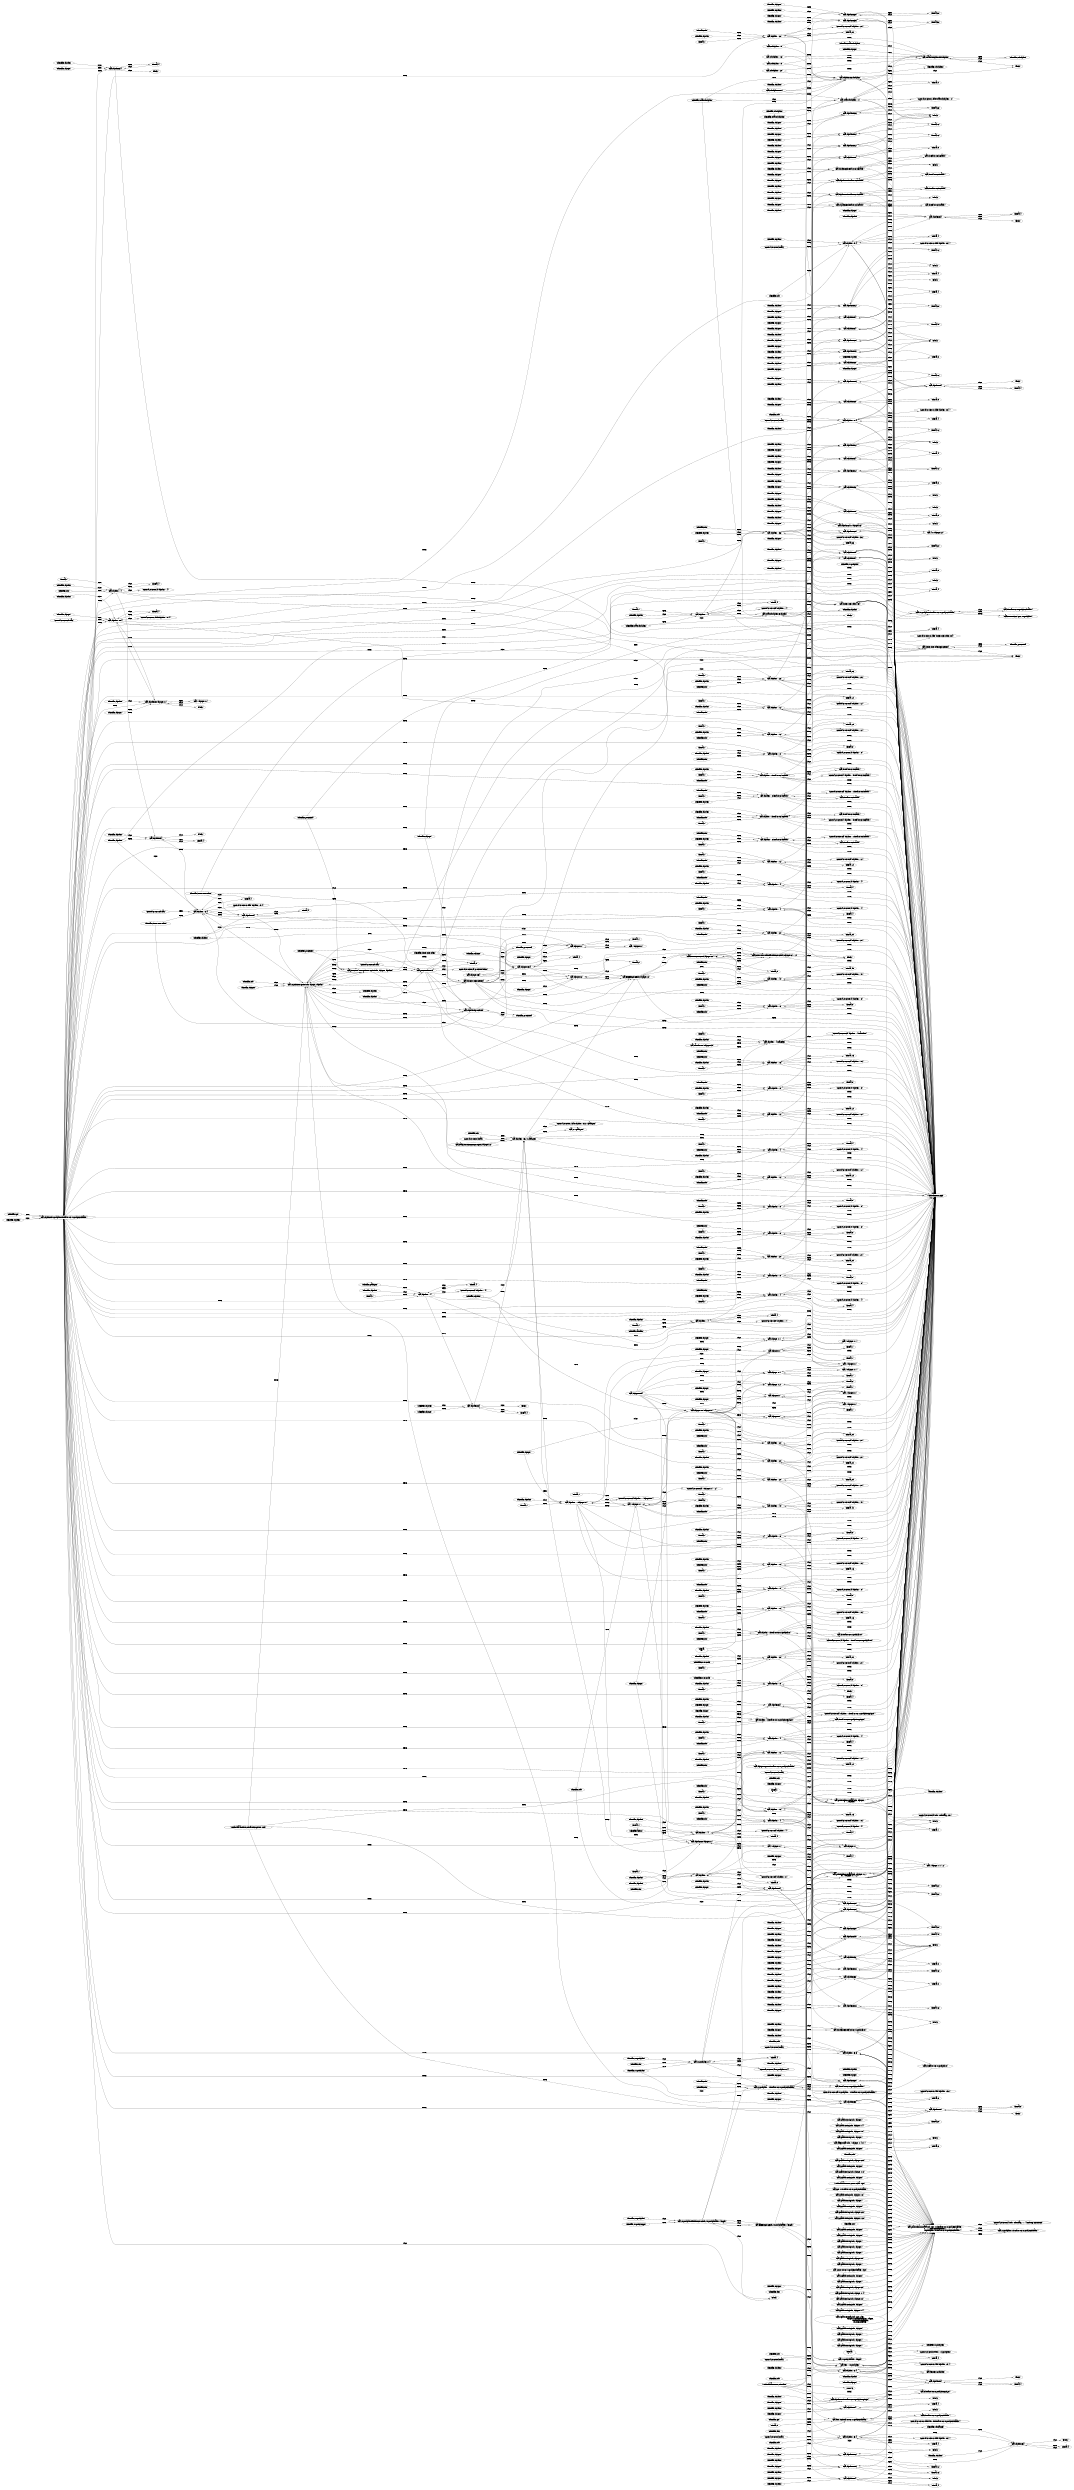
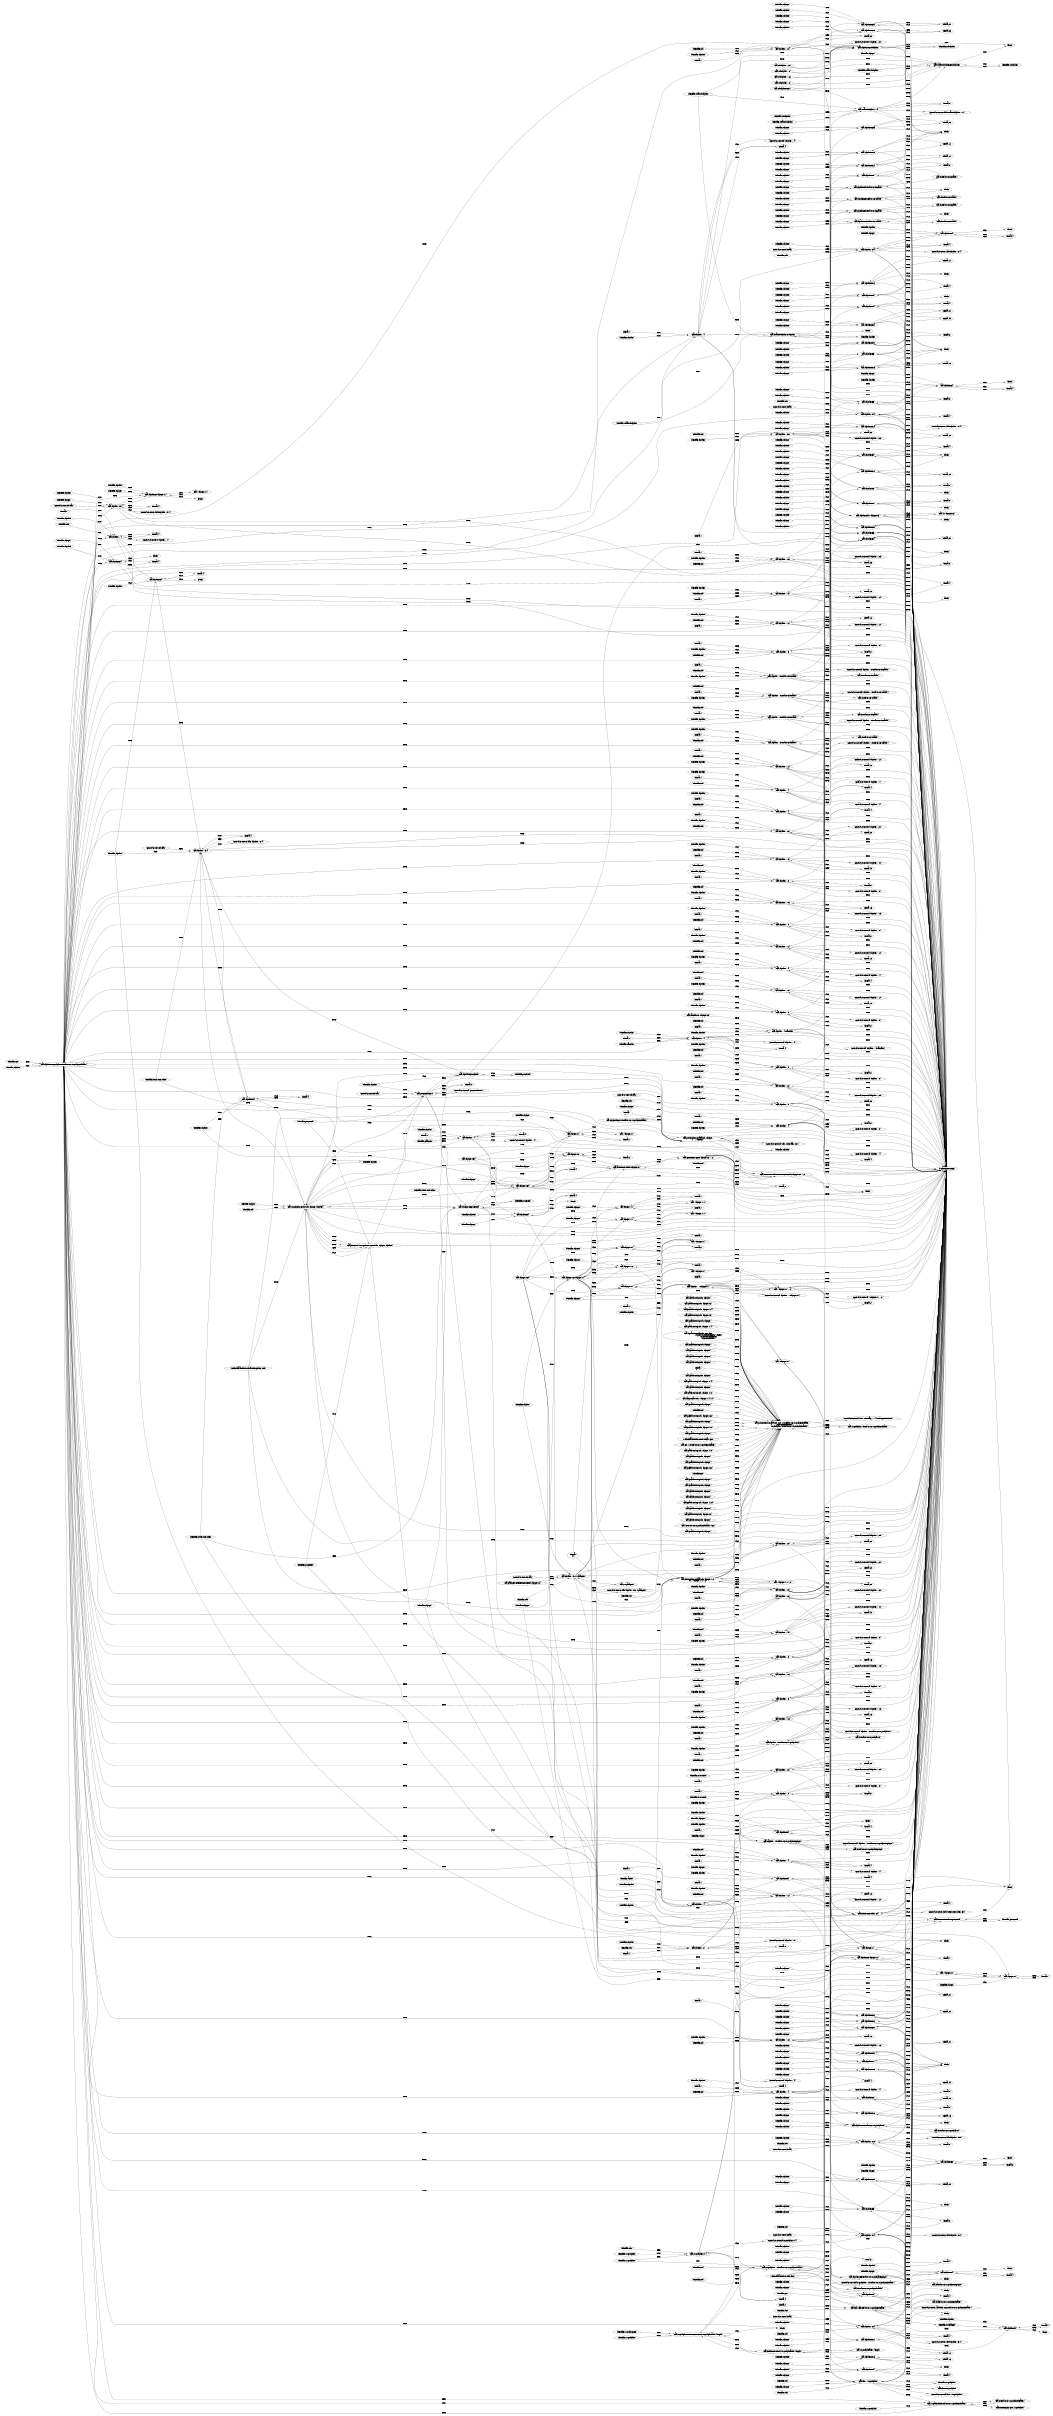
edge "(Call,obj_tlen-=36)" -> "(MethodReturn,RET)": label "DDG: " -> "AST: "
edge "(Call,intserv_serv_tlen-=processed)" -> "(Call,intserv_serv_tlen>=4)": now "(Call,*(obj_tptr + 1) - 2)" -> "(Call,intserv_serv_tlen>=4)"
edge "(Call,EXTRACT_16BITS(obj_tptr+2)<<2)" -> "(MethodReturn,RET)": label "AST: " -> "DDG: "
edge "(Call,rsvp_intserv_print(ndo, obj_tptr, obj_tlen))" -> "(Call,obj_tlen-=processed)": now "(Call,rsvp_intserv_print(ndo, obj_tptr, obj_tlen))" -> "(Call,processed == 0)"
edge "(Call,*(obj_tptr+1) < 2)" -> "(Call,obj_tptr+=*(obj_tptr+1))": reversed
edge "(Call,2 + padbytes)" -> "(Call,obj_tlen >= 2 + padbytes)": added, label "AST:"
edge "(MethodParameterIn,u_int tlen)" -> "(Call,tlen-=rsvp_obj_len)": removed, label "DDG:"
